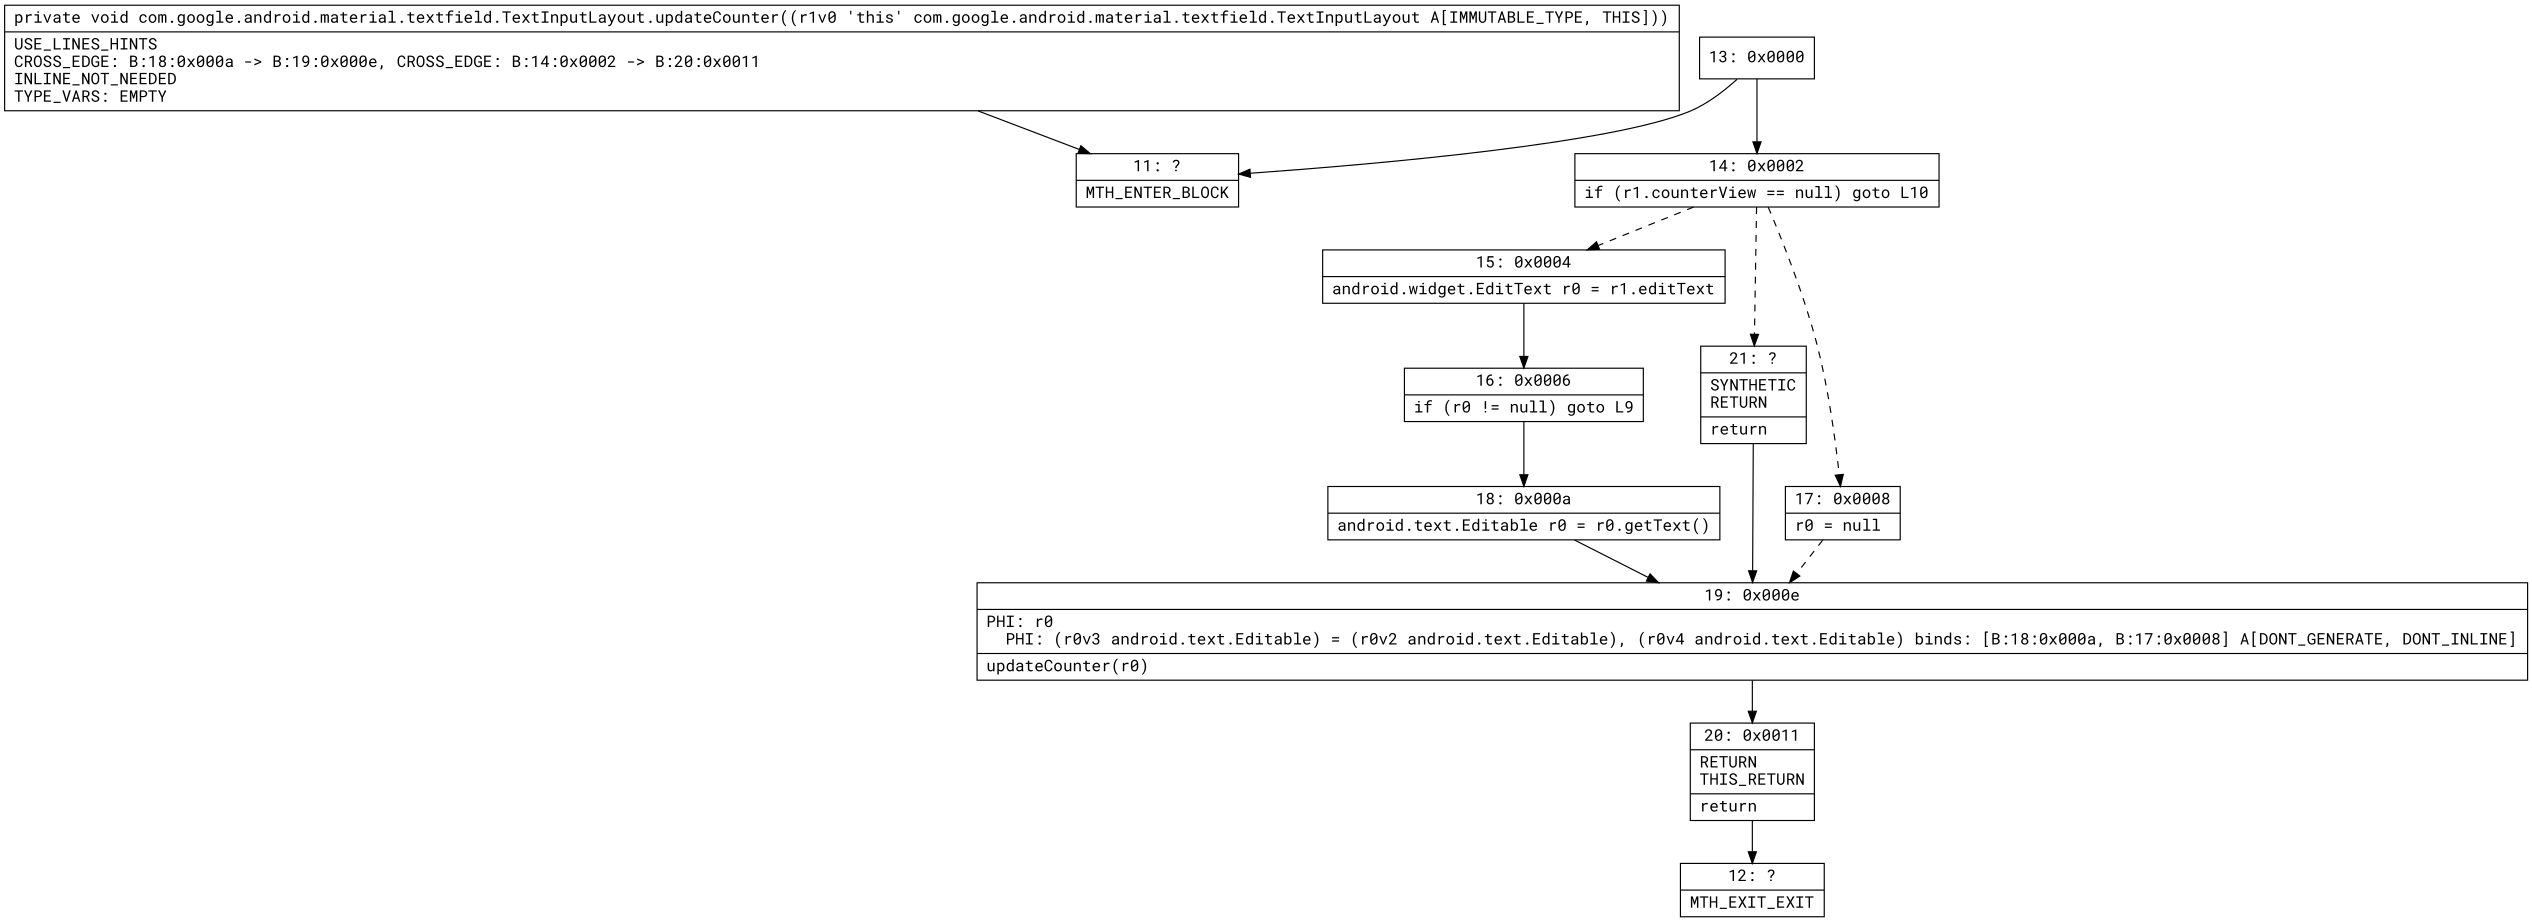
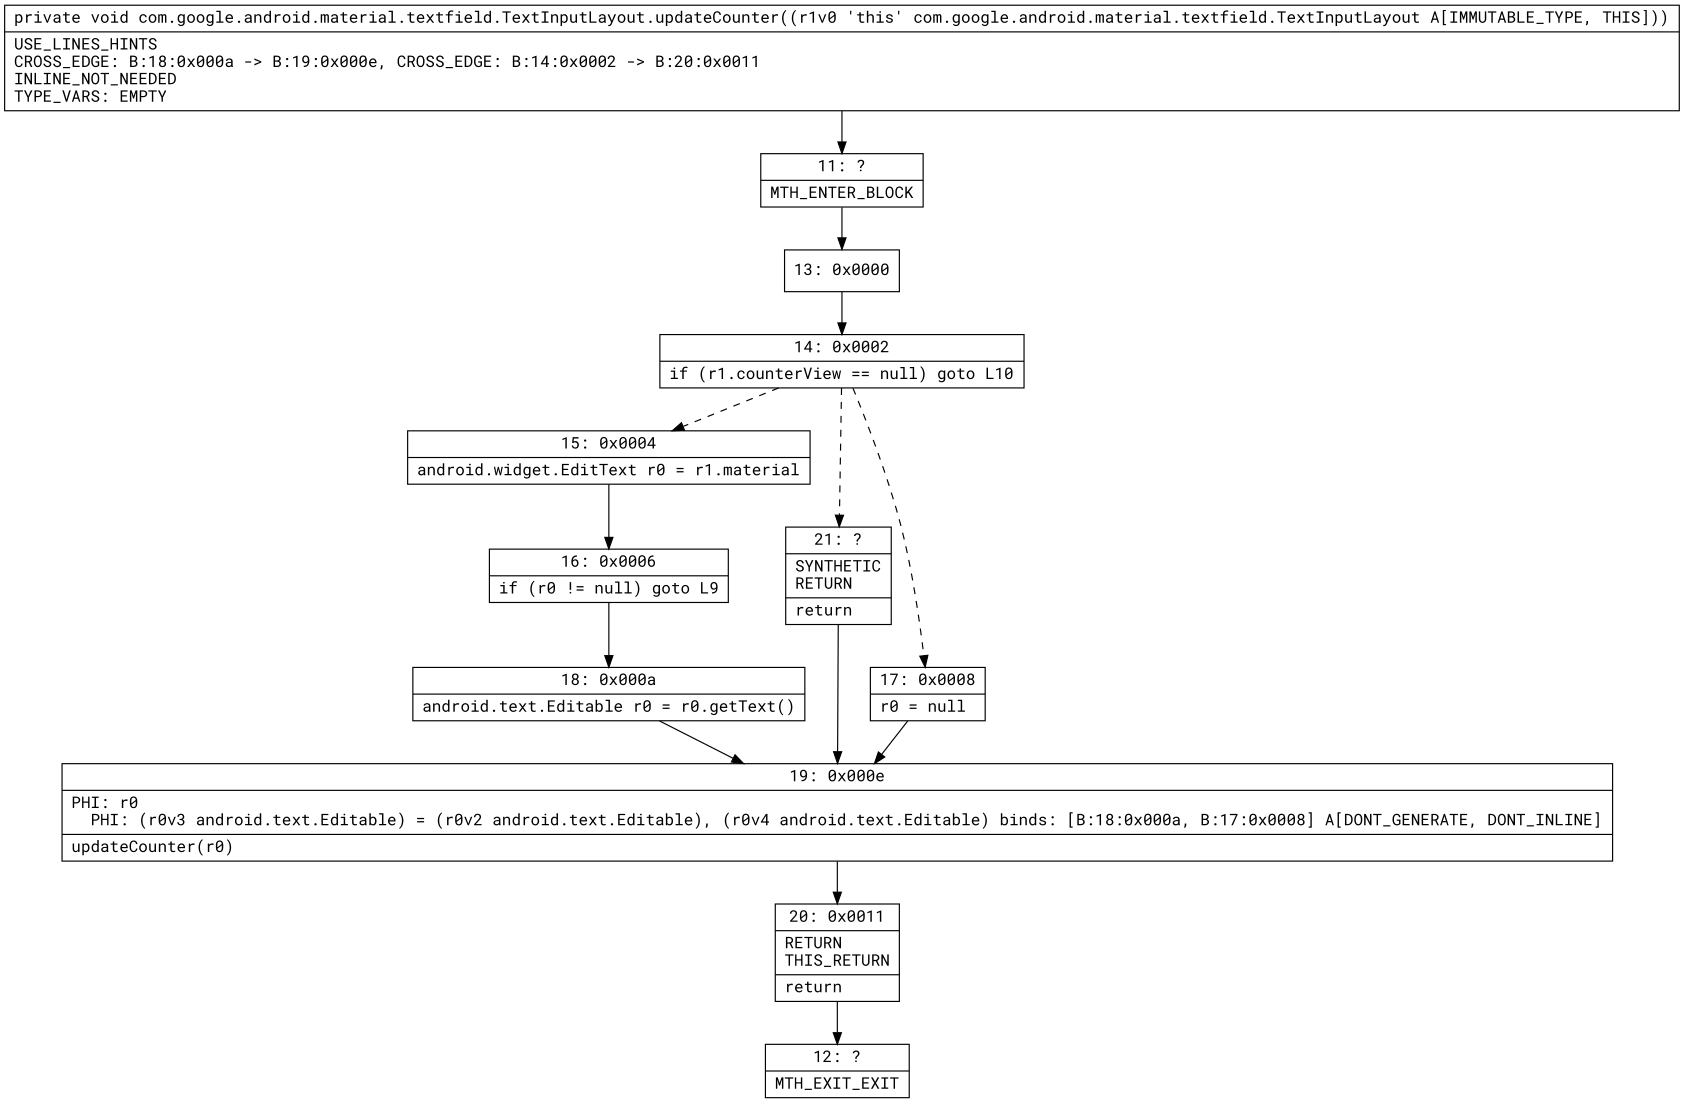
edge "13: 0x0000" -> "11: ?": reversed
node "15: 0x0004": text "android.widget.EditText r0 = r1.editText" -> "android.widget.EditText r0 = r1.material"
edge "17: 0x0008" -> "19: 0x000e": style dashed -> solid
